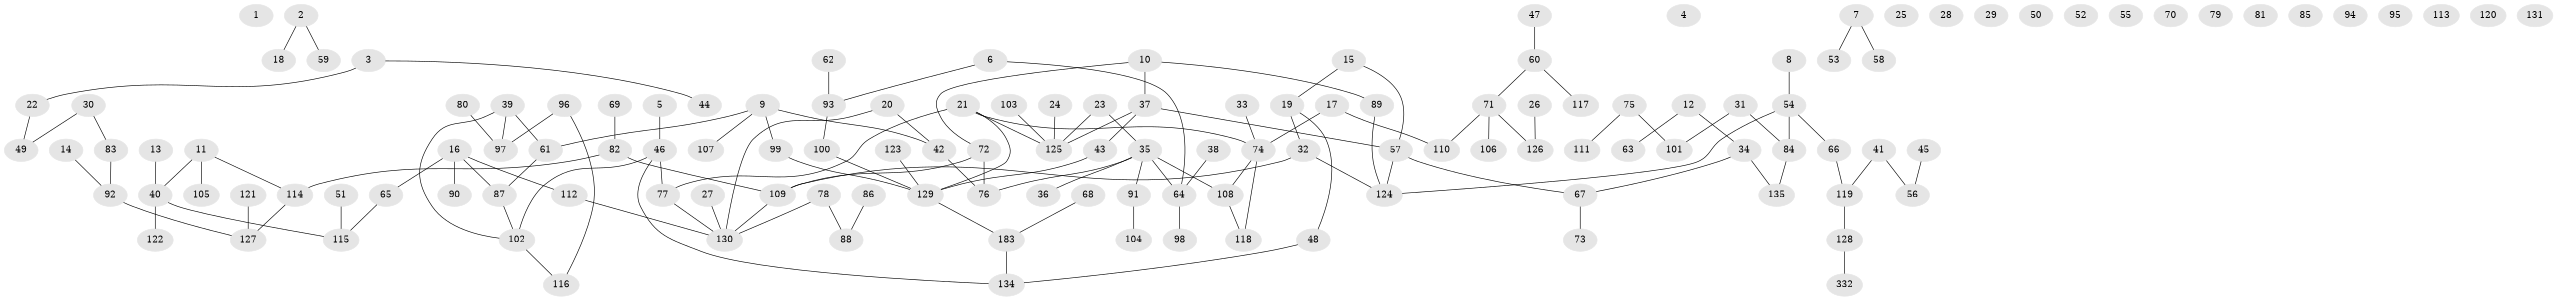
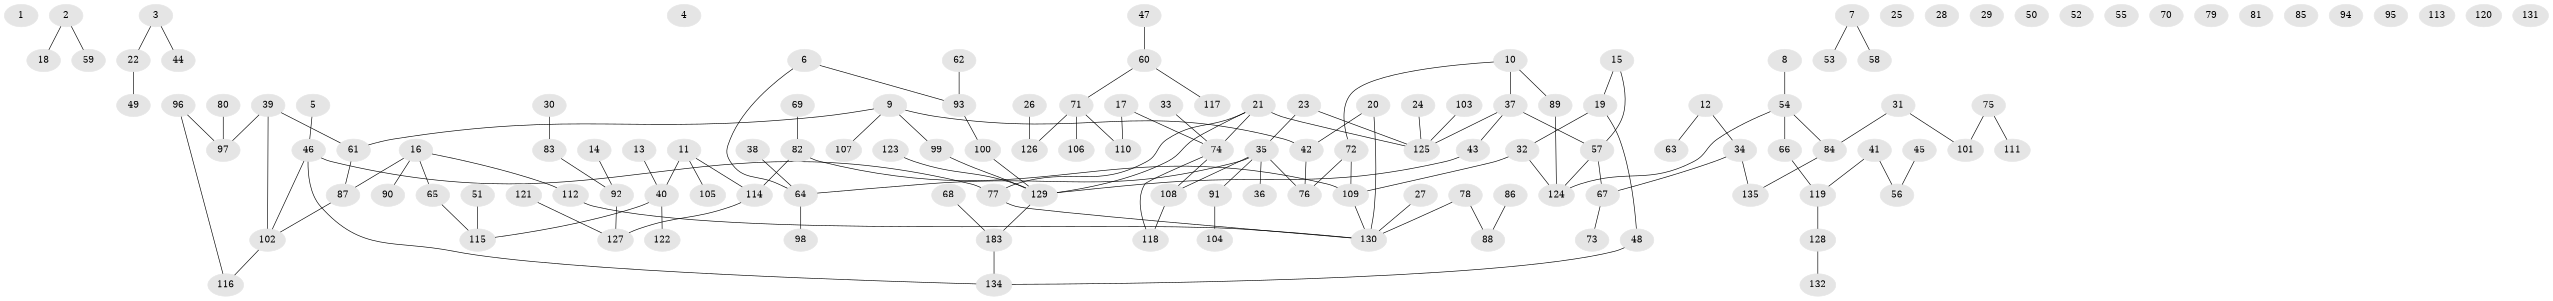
edge "30" -- "49": removed
node "332": label "332" -> "132"
